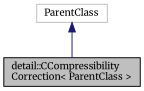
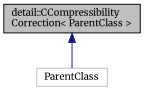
edge "detail::CCompressibility Correction< ParentClass >" -> "ParentClass": reversed
